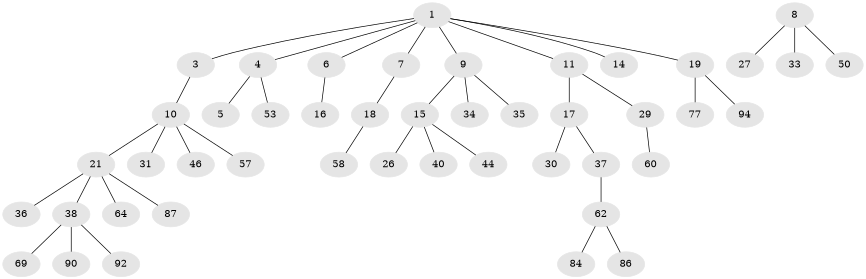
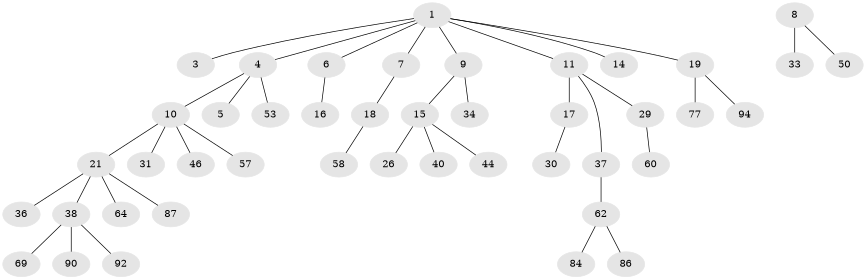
node "27": removed
edge "3" -- "10": now "4" -- "10"
node "35": removed
edge "17" -- "37": now "11" -- "37"
